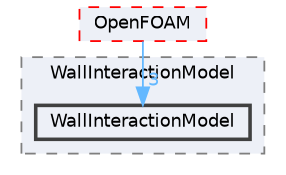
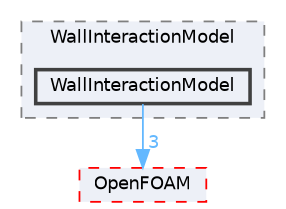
edge "OpenFOAM" -> "WallInteractionModel": reversed
